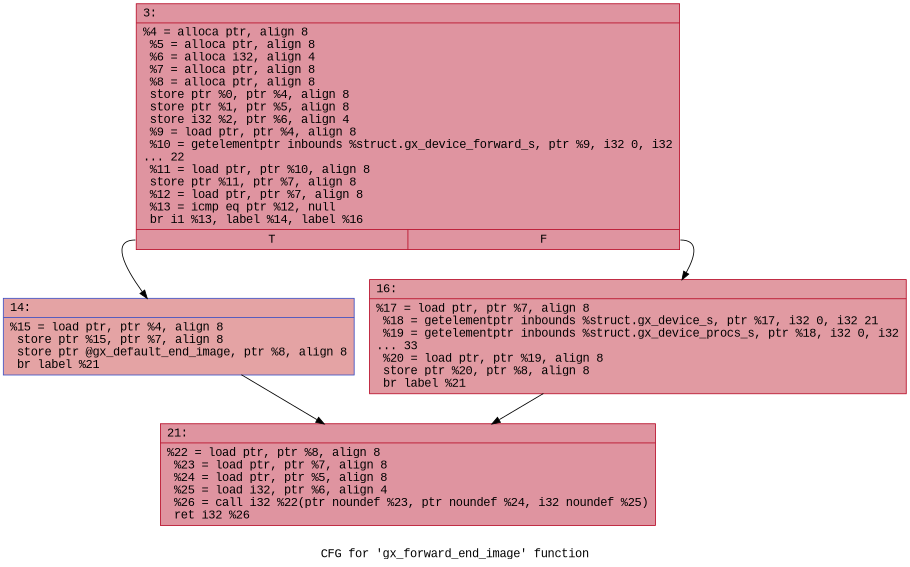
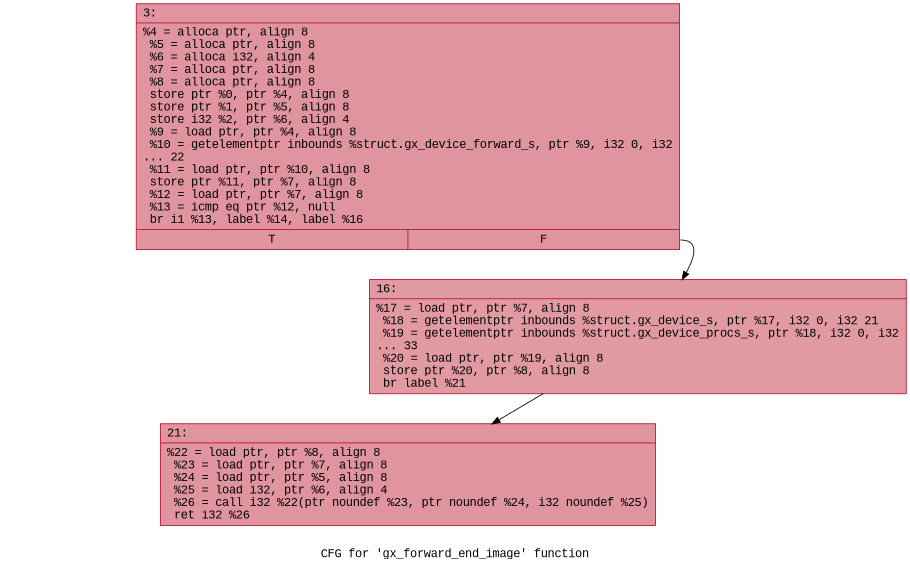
node "14:": removed
